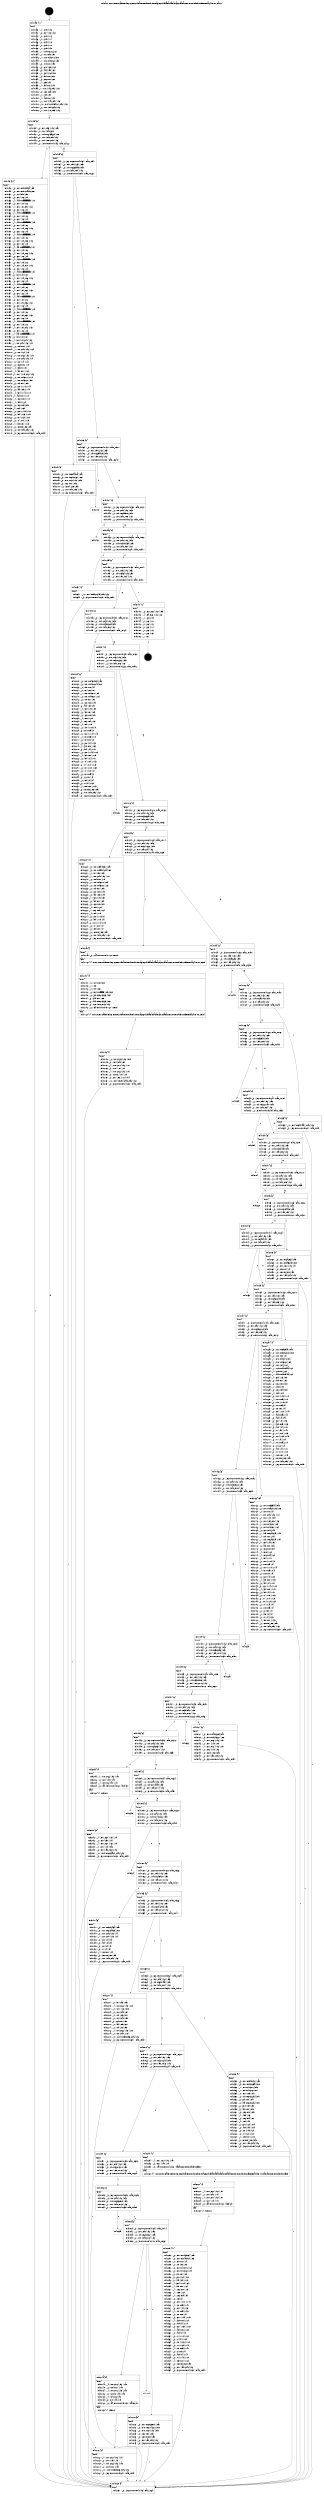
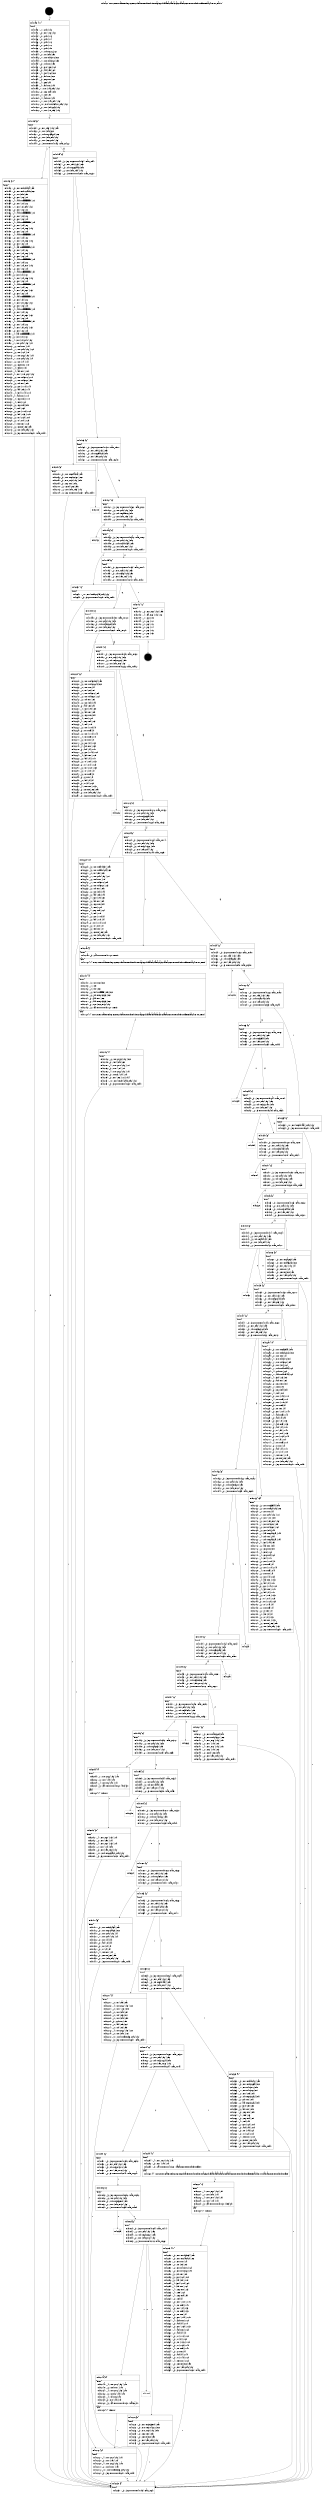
edge "0x401db7 [28]" -> "0x402187 [36]": now "0x401d9b [28]" -> "0x402187 [36]"
